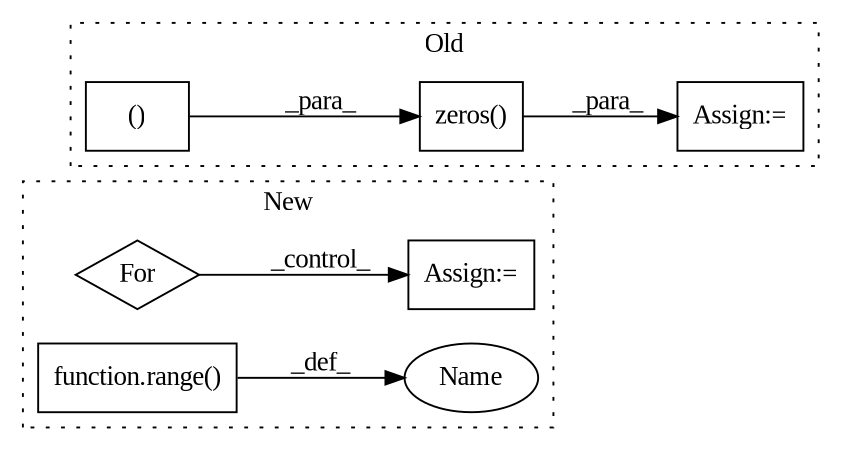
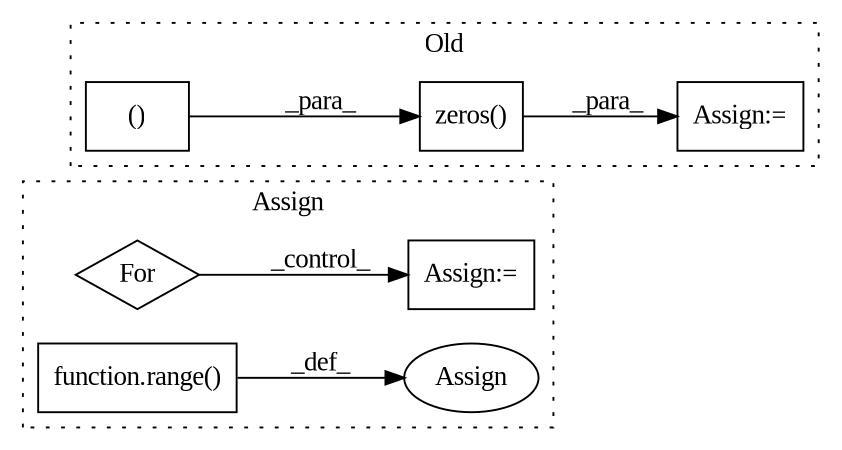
cluster "New": label "New" -> "Assign"
node "Name": label "Name" -> "Assign"
